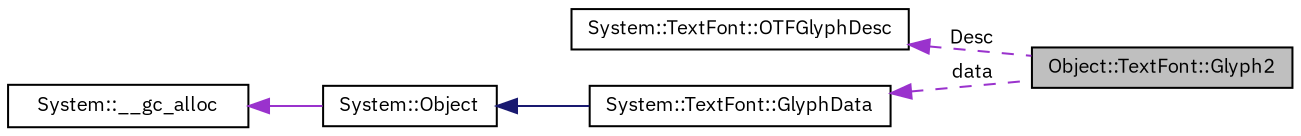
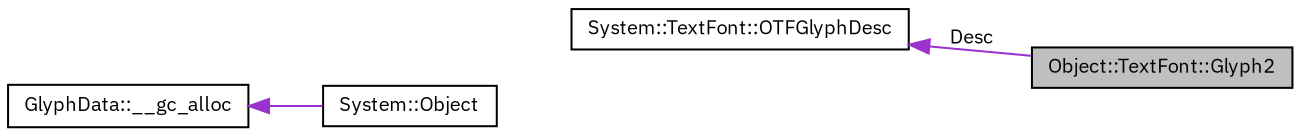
edge "Object::TextFont::Glyph2" -> "System::TextFont::OTFGlyphDesc": style dashed -> solid
node "System::__gc_alloc": label "System::__gc_alloc" -> "GlyphData::__gc_alloc"
node "System::TextFont::GlyphData": removed
